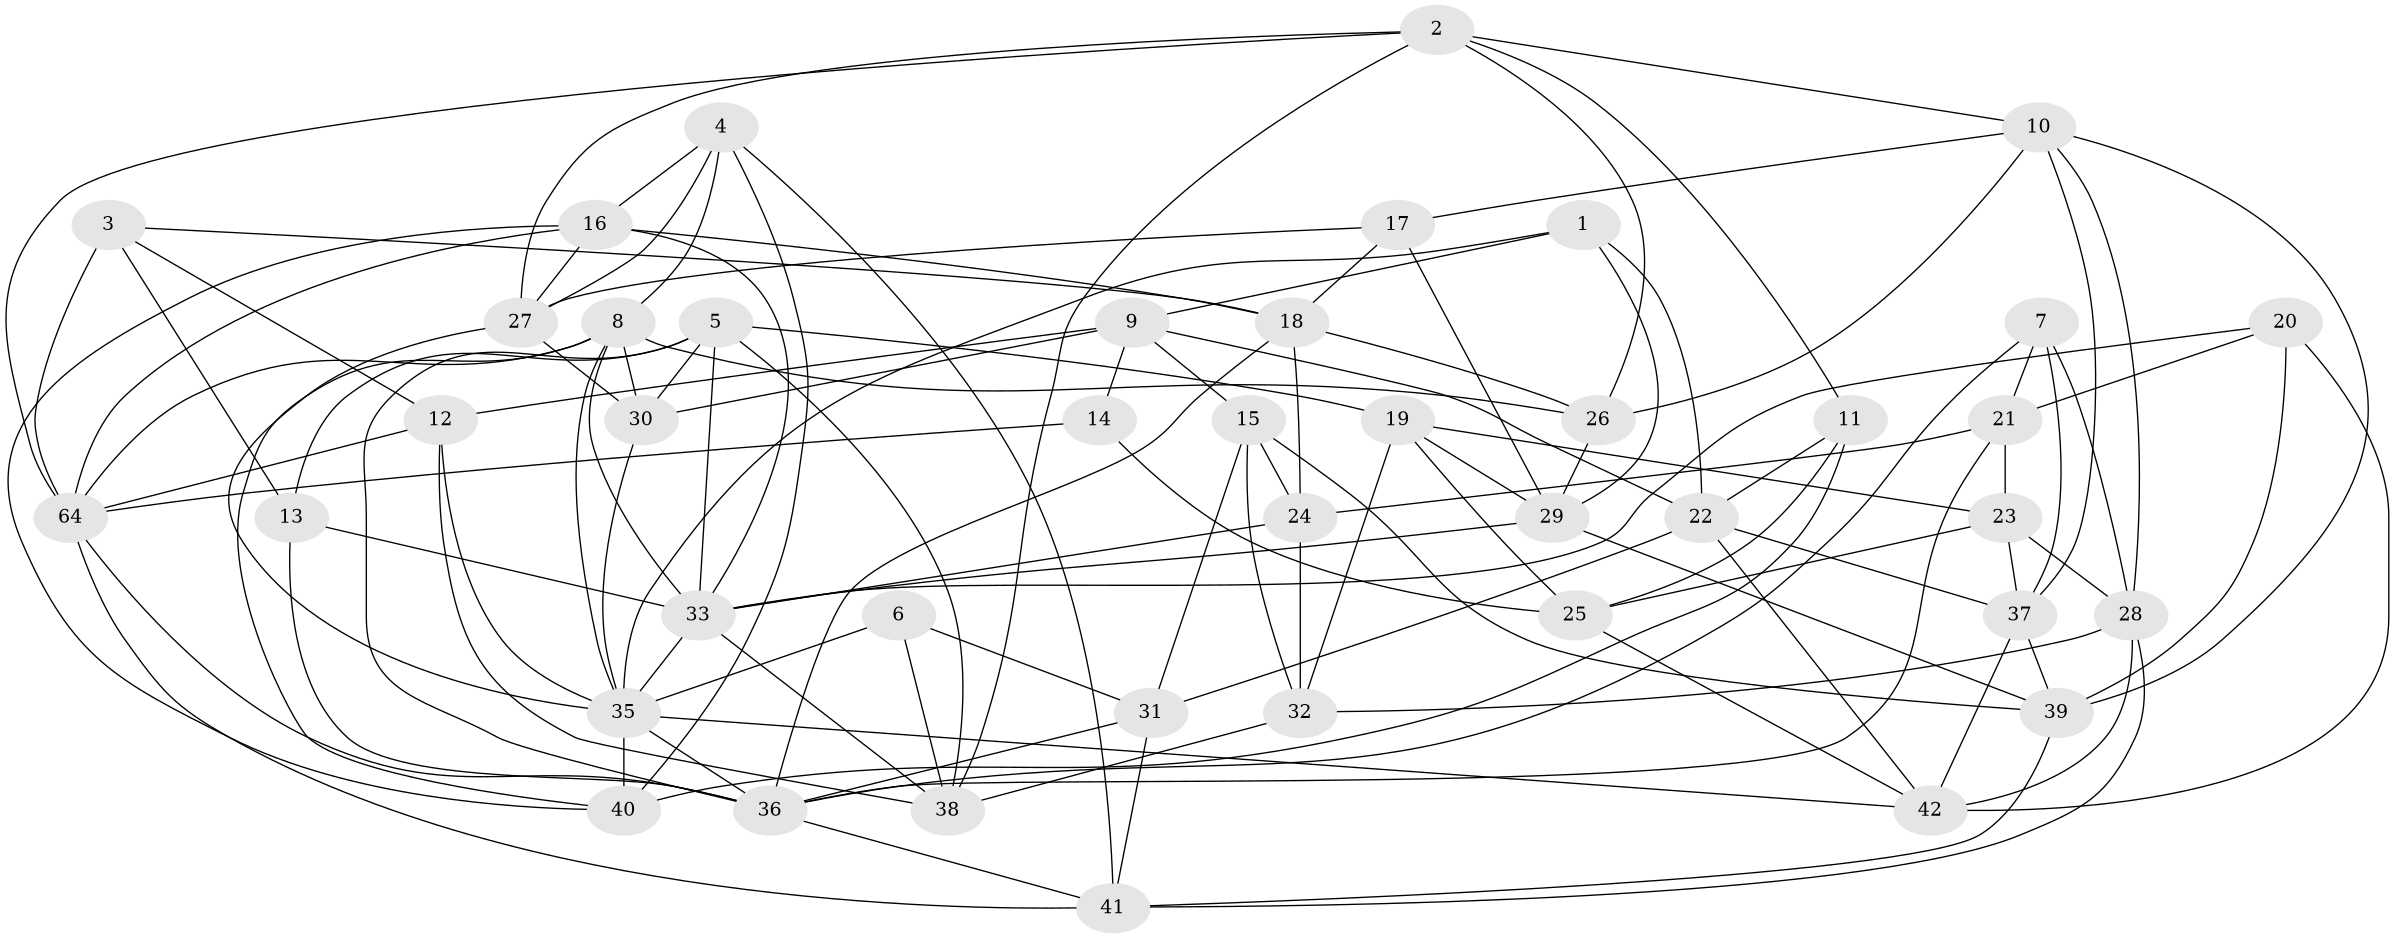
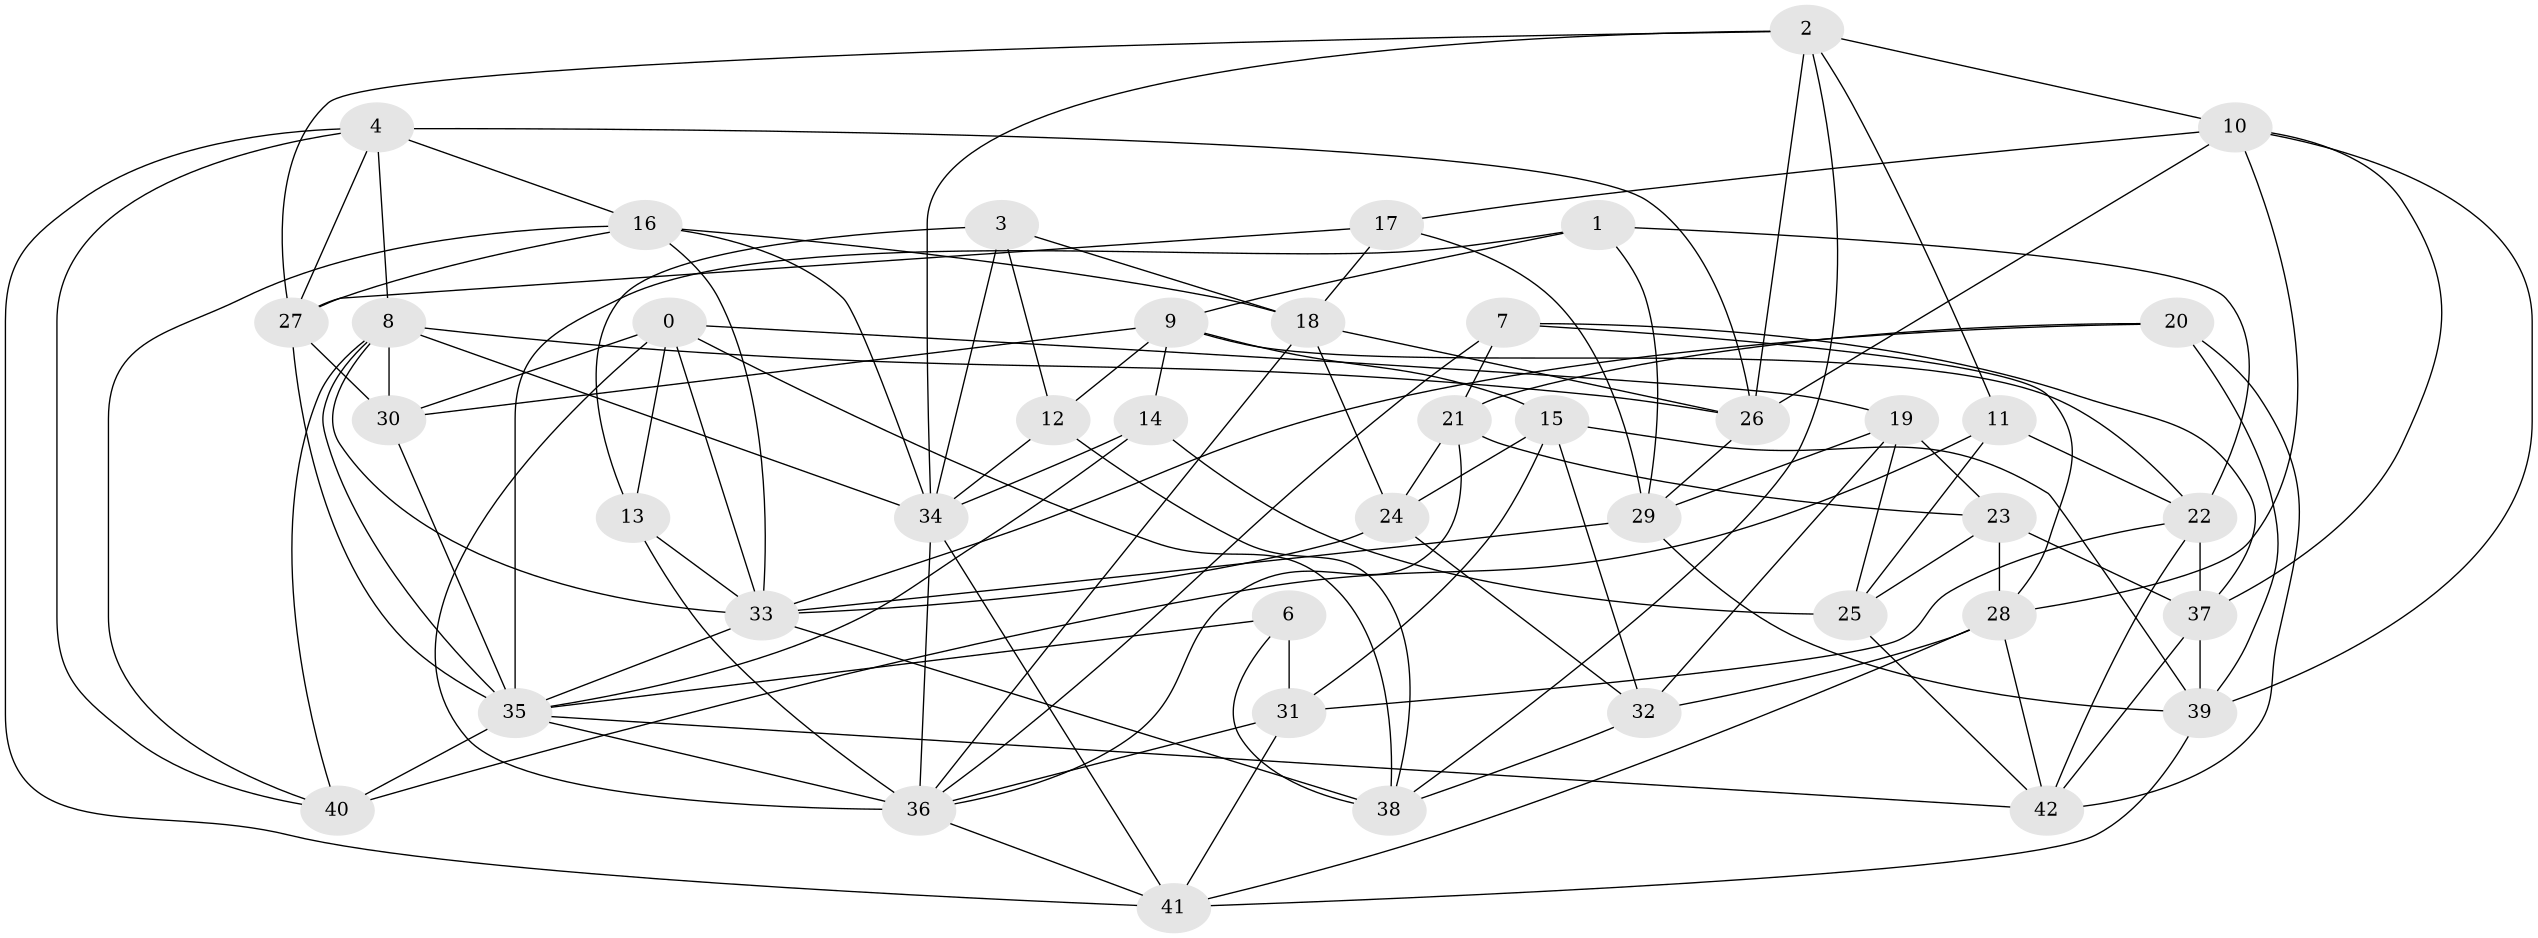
edge "4" -- "26": added
node "5": label "5" -> "0"
node "64": label "64" -> "34"
edge "12" -- "35": now "14" -- "35"
